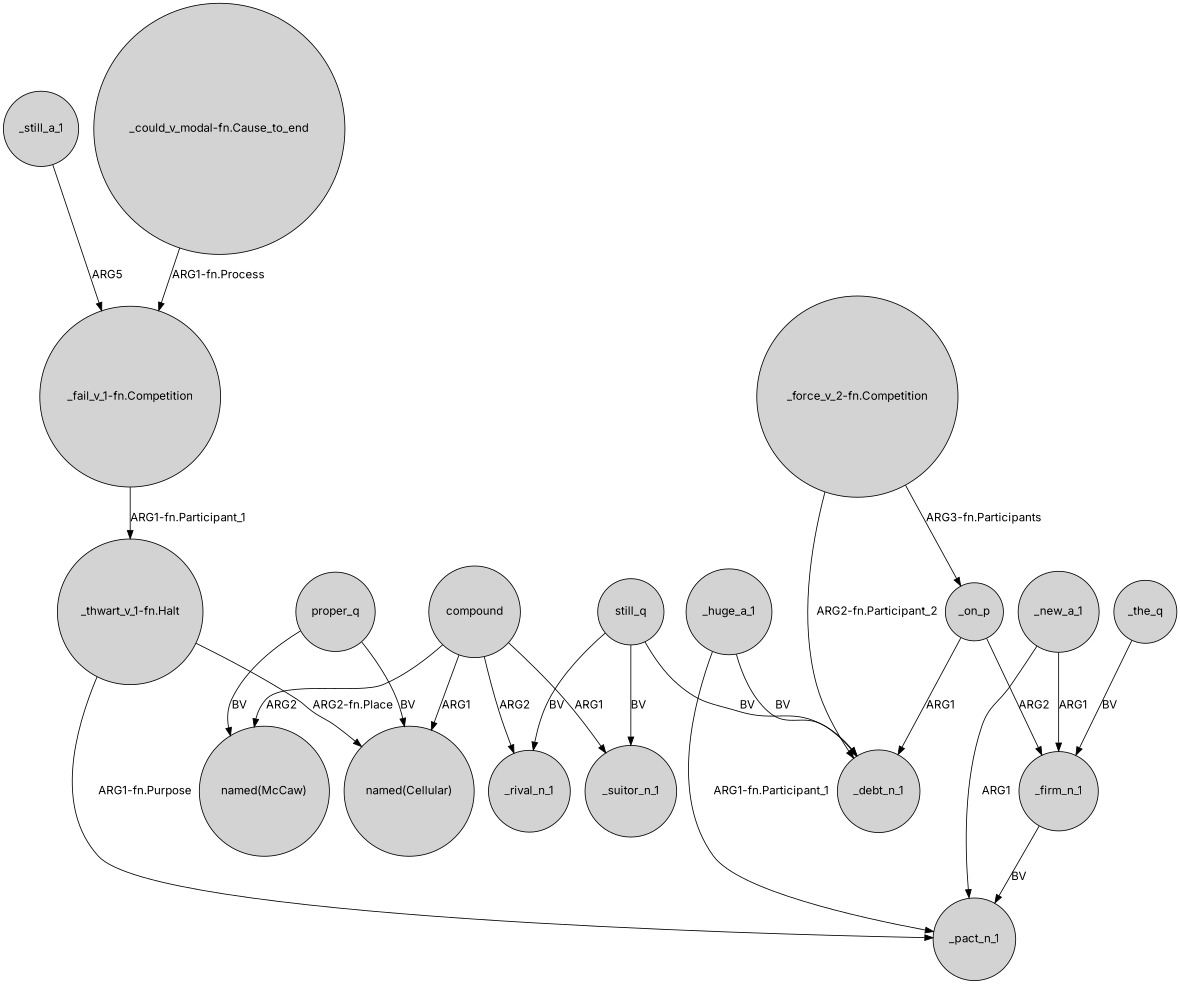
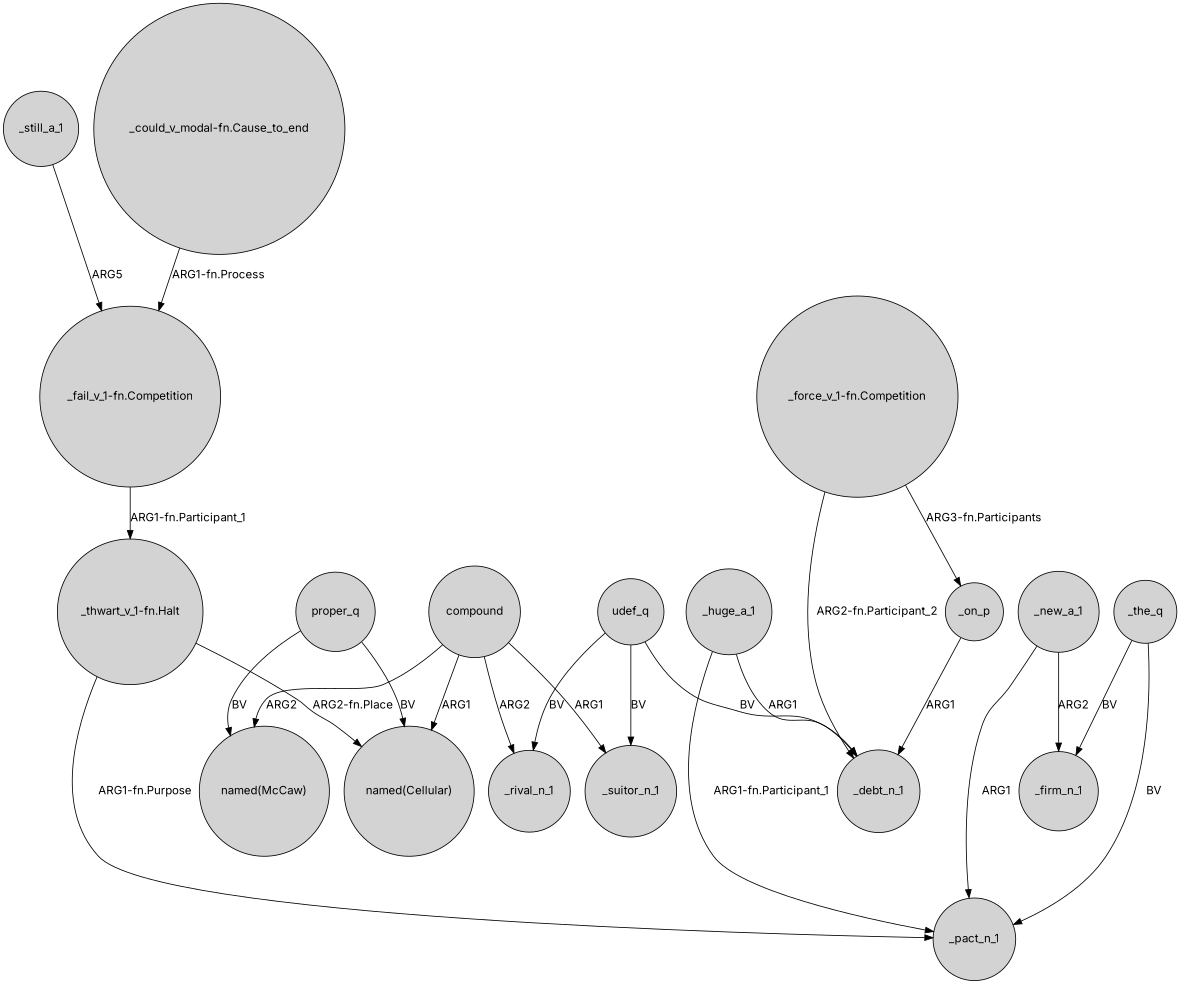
node "_force_v_2-fn.Competition": label "_force_v_2-fn.Competition" -> "_force_v_1-fn.Competition"
node "still_q": label "still_q" -> "udef_q"
edge "_on_p" -> "_firm_n_1": removed, label "ARG2"
edge "_huge_a_1" -> "_debt_n_1": label "BV" -> "ARG1"
edge "_new_a_1" -> "_firm_n_1": label "ARG1" -> "ARG2"
edge "_firm_n_1" -> "_pact_n_1": now "_the_q" -> "_pact_n_1"
